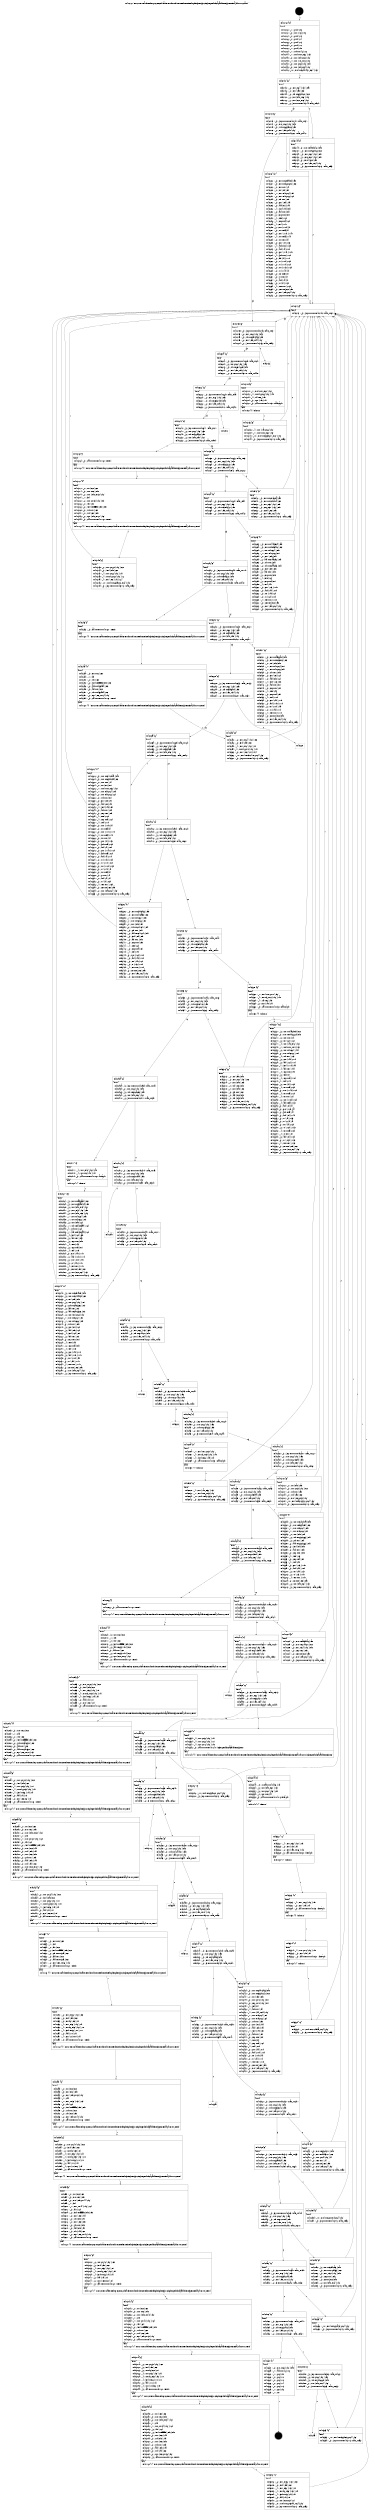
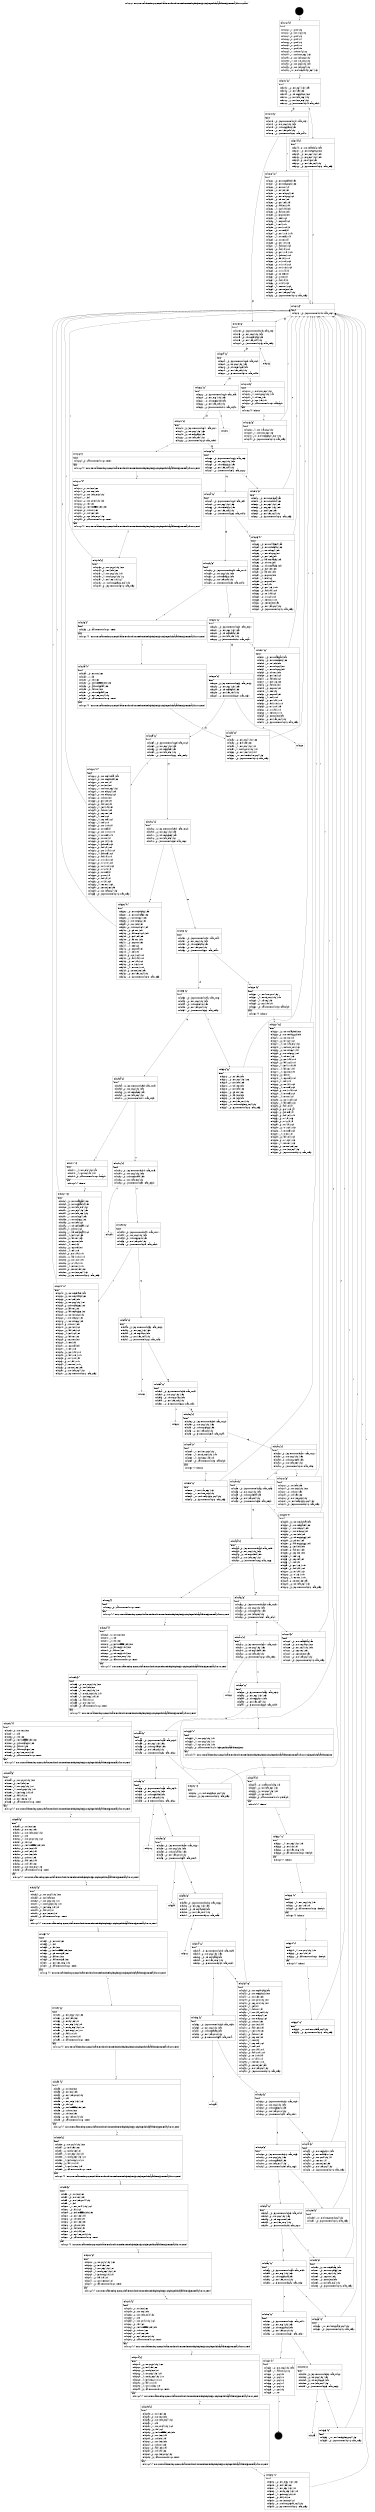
edge "0x402afe [28]" -> "0x402b1a [28]": removed, label "9"
